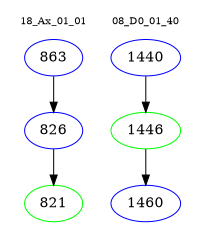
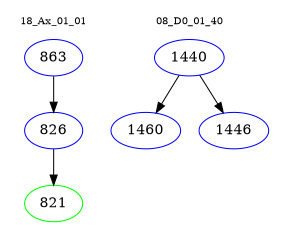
node "1446": color green -> blue
edge "1446" -> "1460": now "1440" -> "1460"
